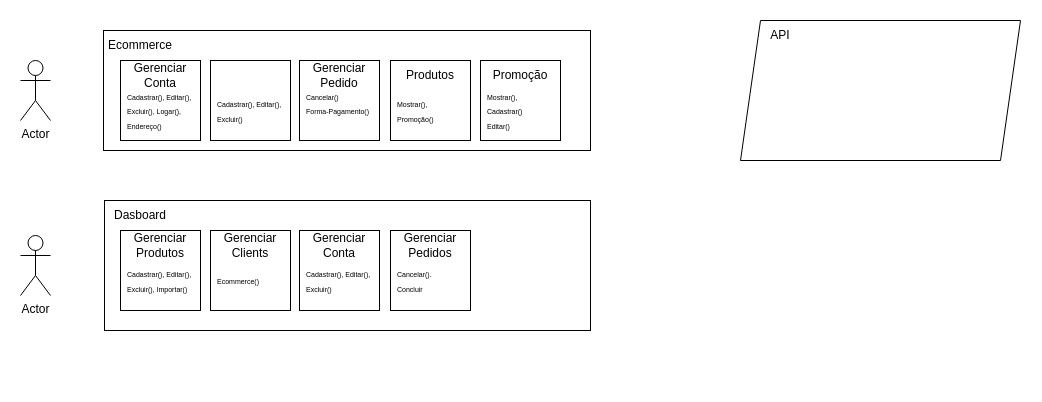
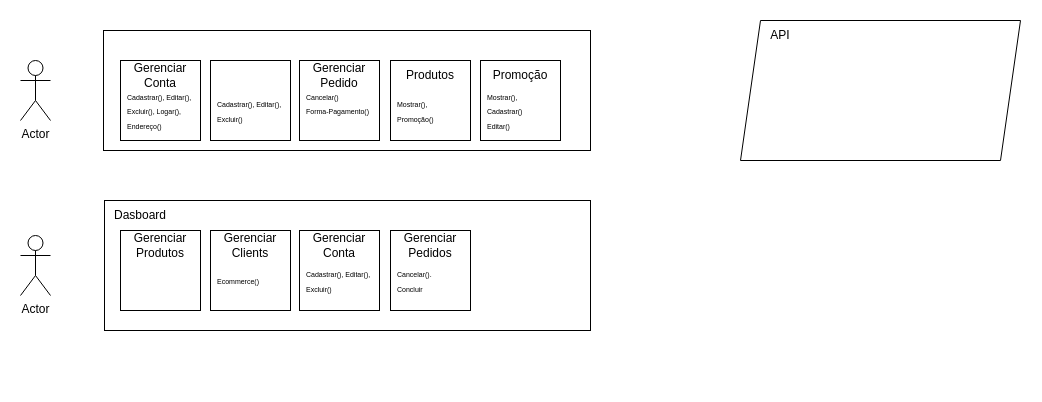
node "Ecommerce": removed
node "Cadastrar(), Editar(), Excluir(), Importar()": removed
